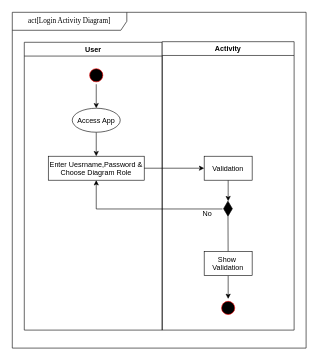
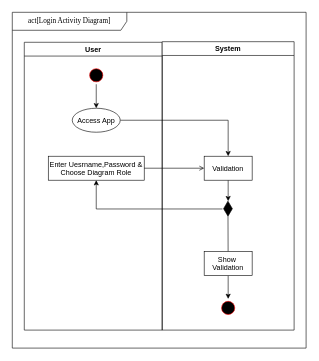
node "Activity": label "Activity" -> "System"
edge "Access App" -> "Enter Uesrname,Password & Choose Diagram Role": now "Access App" -> "Validation"
edge "Enter Uesrname,Password & Choose Diagram Role" -> "Validation": arrowhead classic -> open
node "No": removed
